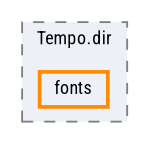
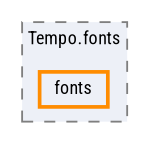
cluster "Tempo.dir": label "Tempo.dir" -> "Tempo.fonts"
